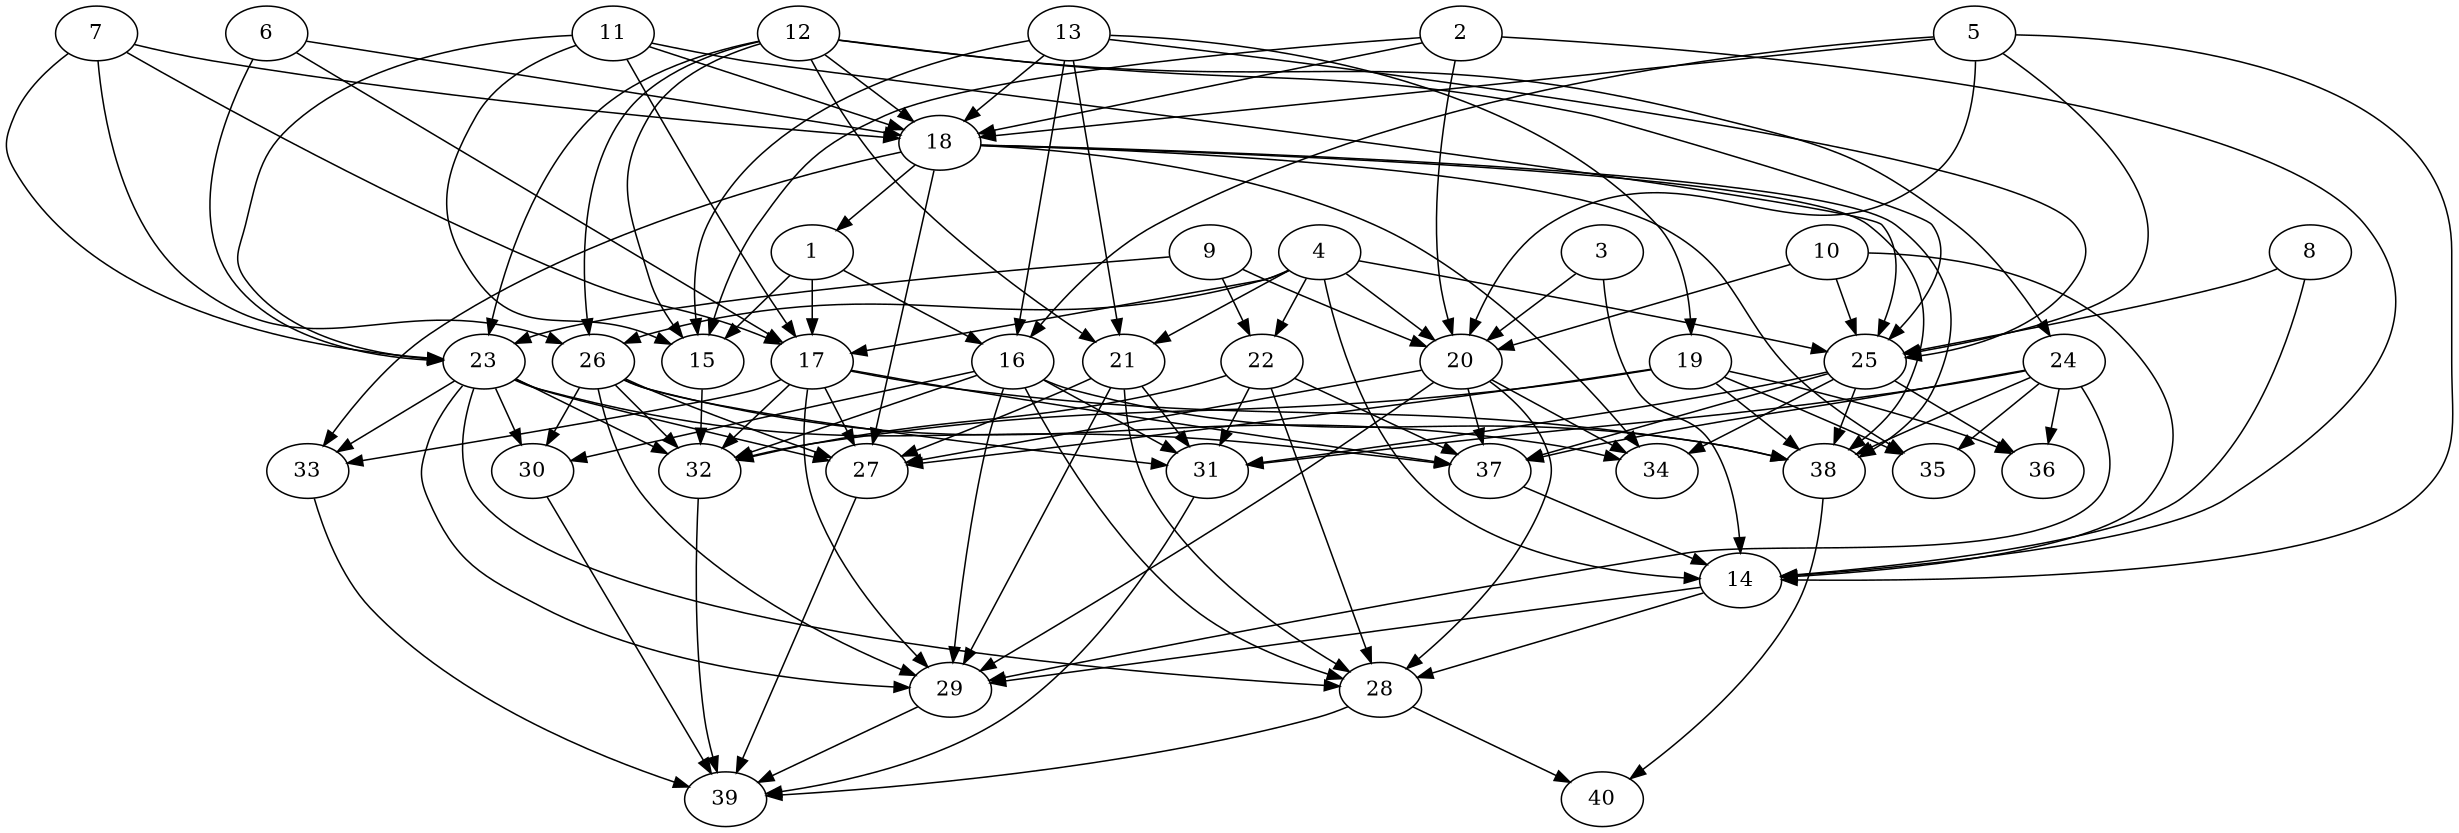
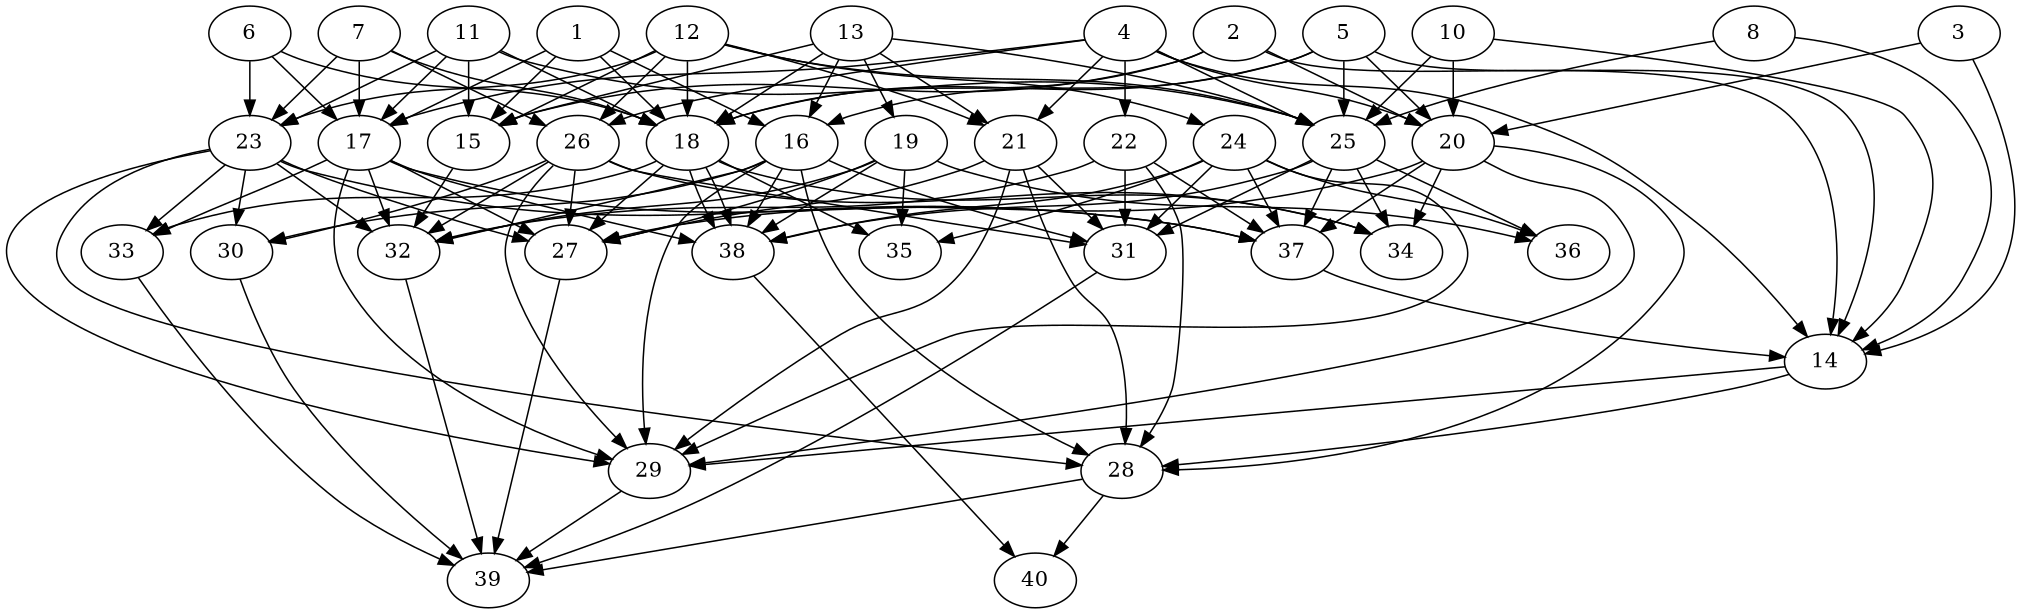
edge "18" -> "1": reversed
node "9": removed
